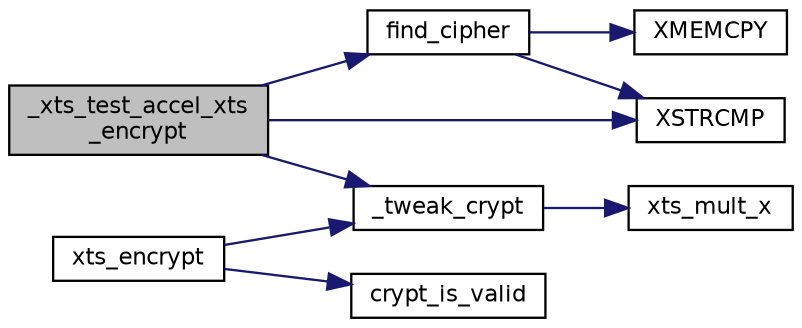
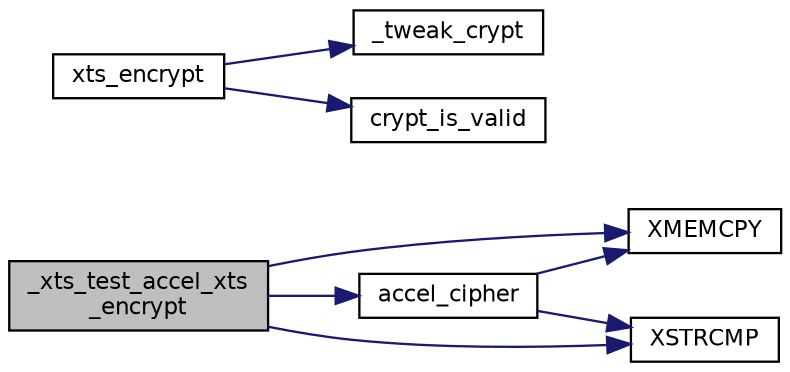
node "find_cipher": label "find_cipher" -> "accel_cipher"
edge "_xts_test_accel_xts _encrypt" -> "_tweak_crypt": now "_xts_test_accel_xts _encrypt" -> "XMEMCPY"
node "xts_mult_x": removed
